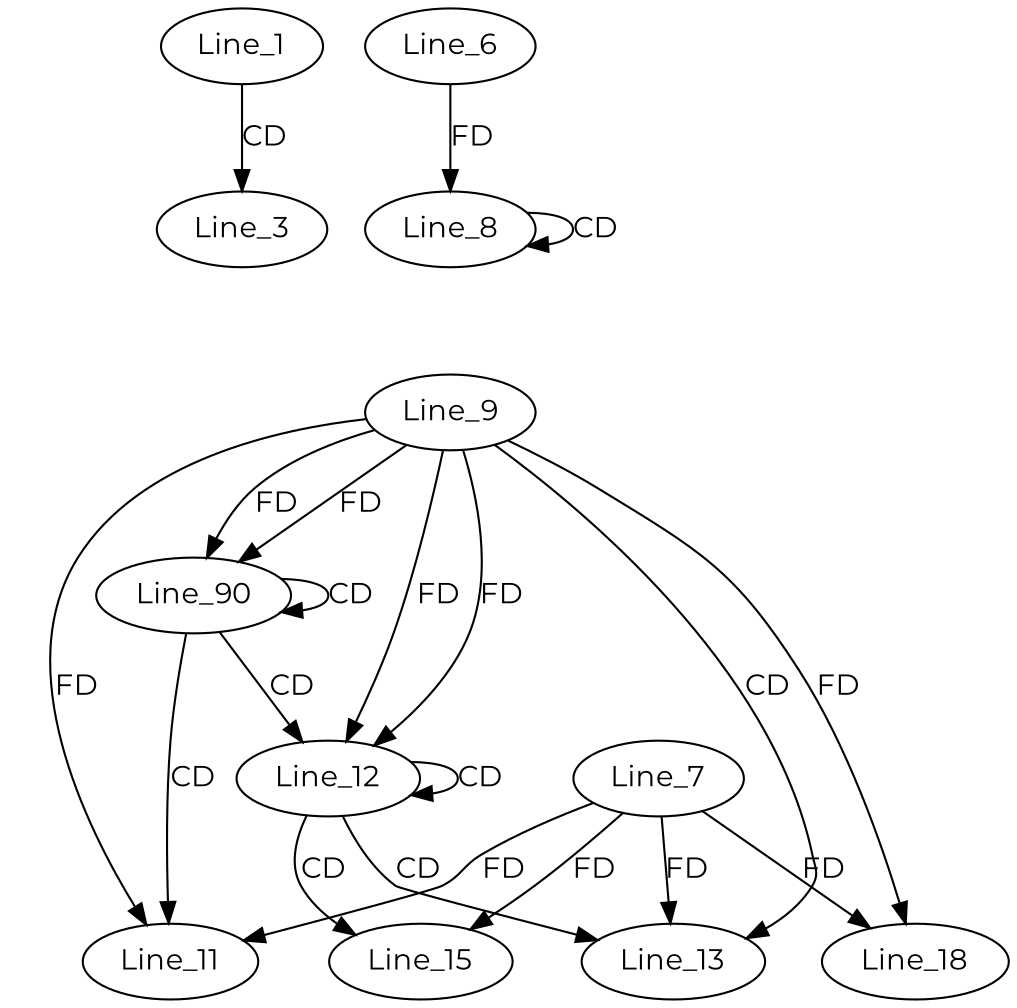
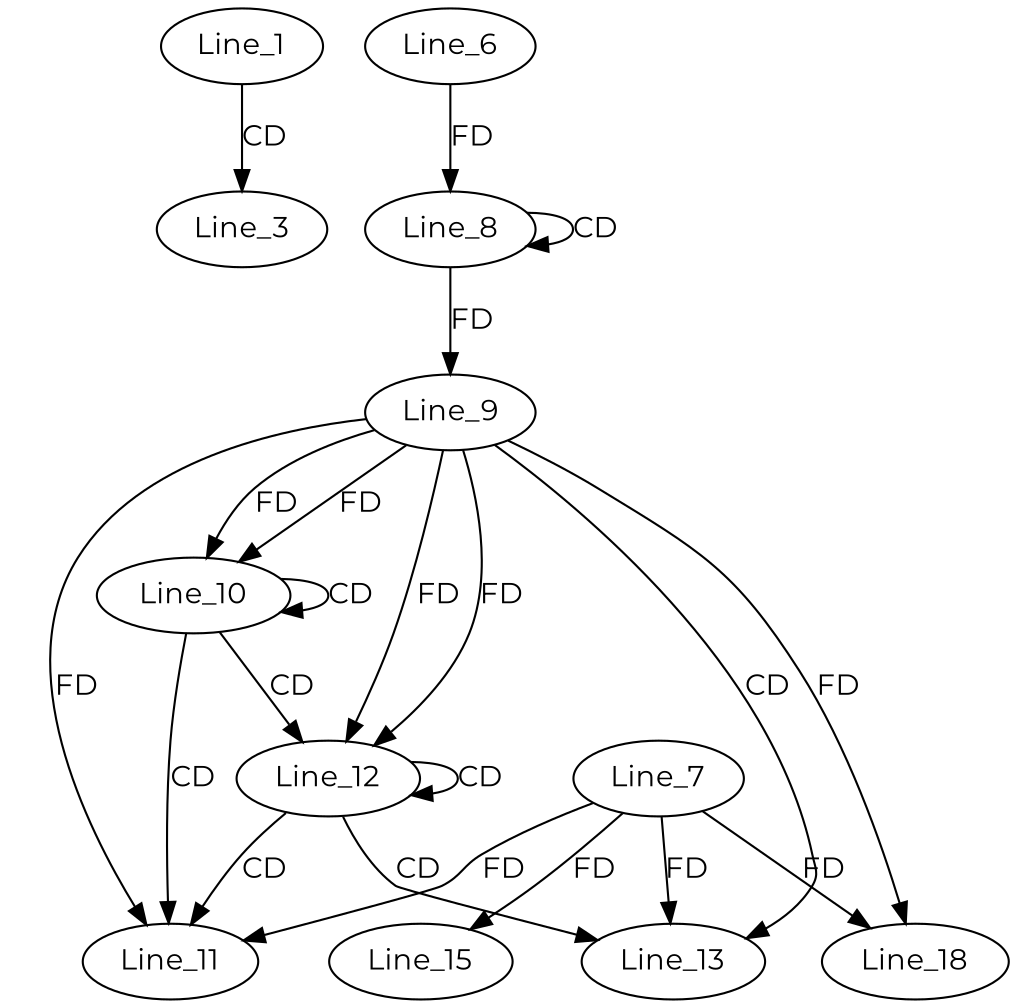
edge "Line_8" -> "Line_9": added, label "FD"
node "Line_90": label "Line_90" -> "Line_10"
edge "Line_12" -> "Line_15": now "Line_12" -> "Line_11"
